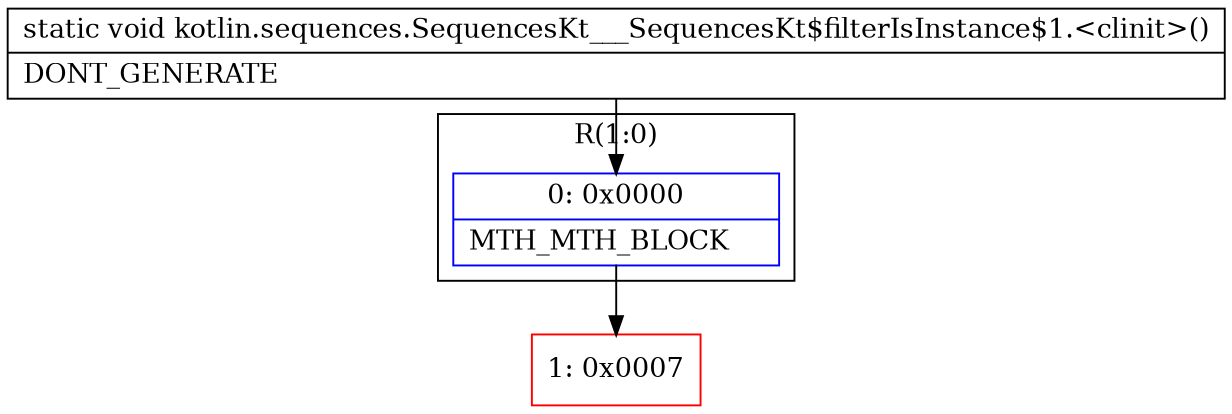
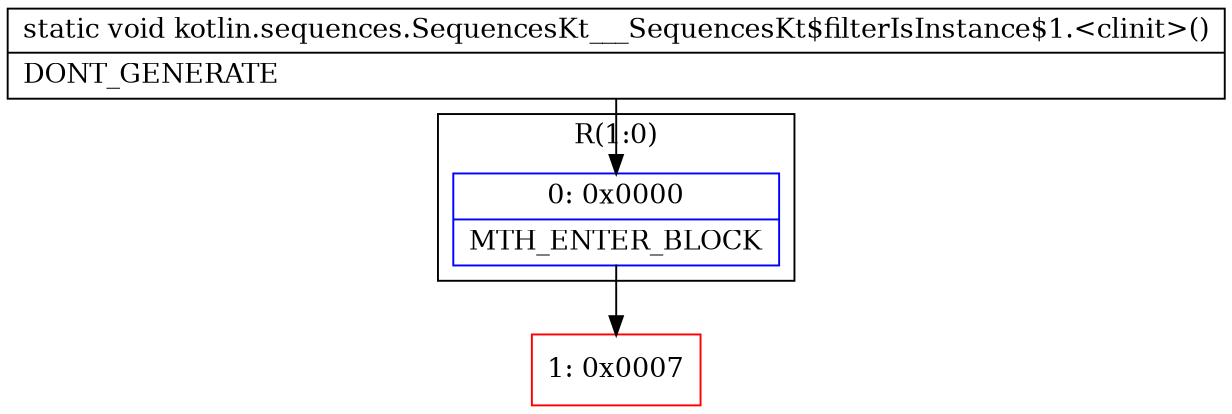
node "0: 0x0000": text "MTH_MTH_BLOCK" -> "MTH_ENTER_BLOCK"
